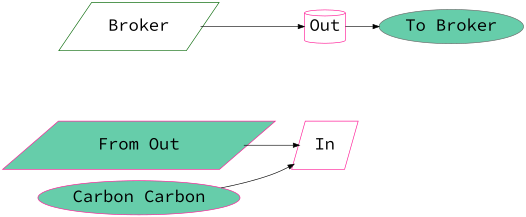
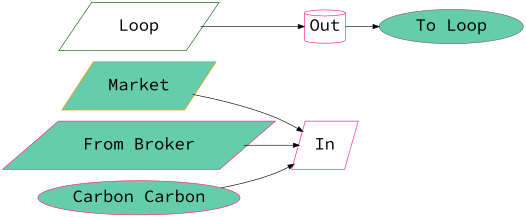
node "Broker": label "Broker" -> "Loop"
node "To Broker": label "To Broker" -> "To Loop"
node "Market": added
node "From Out": label "From Out" -> "From Broker"
